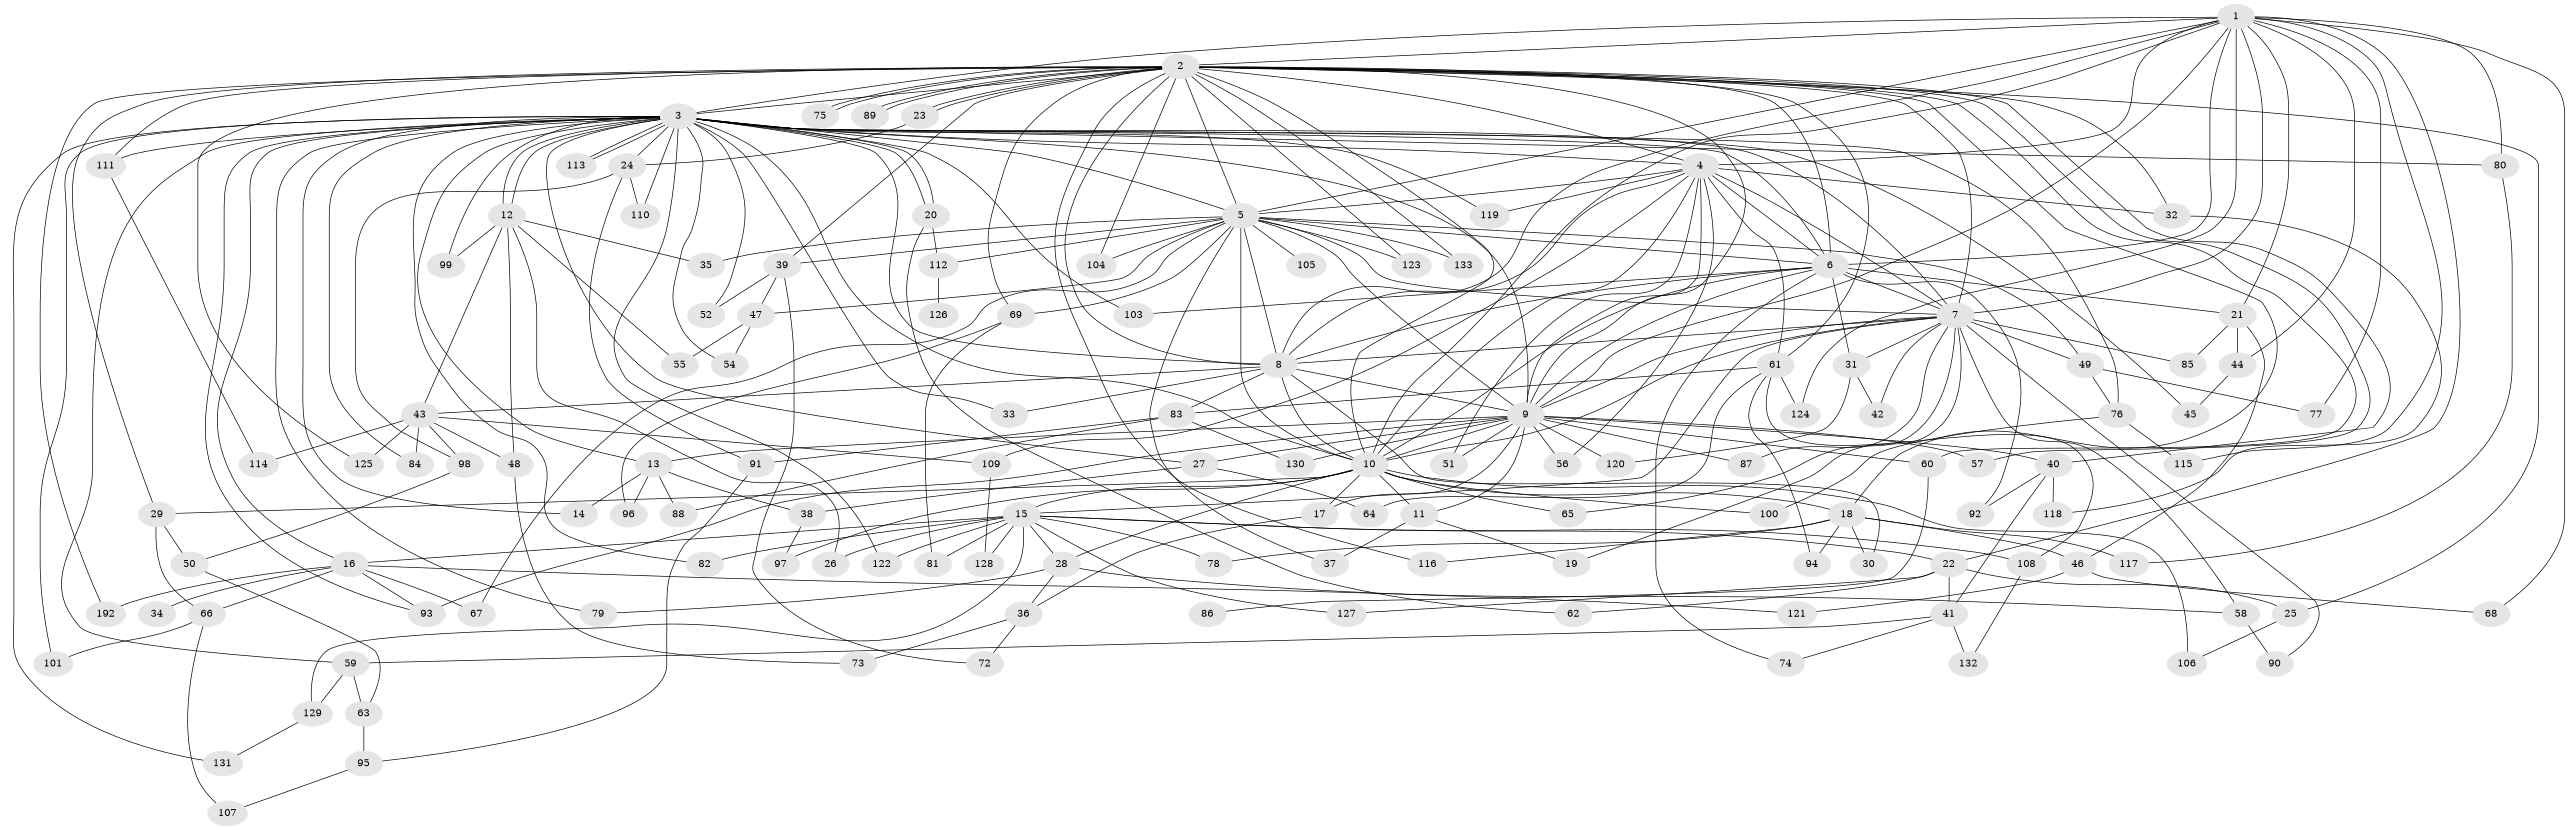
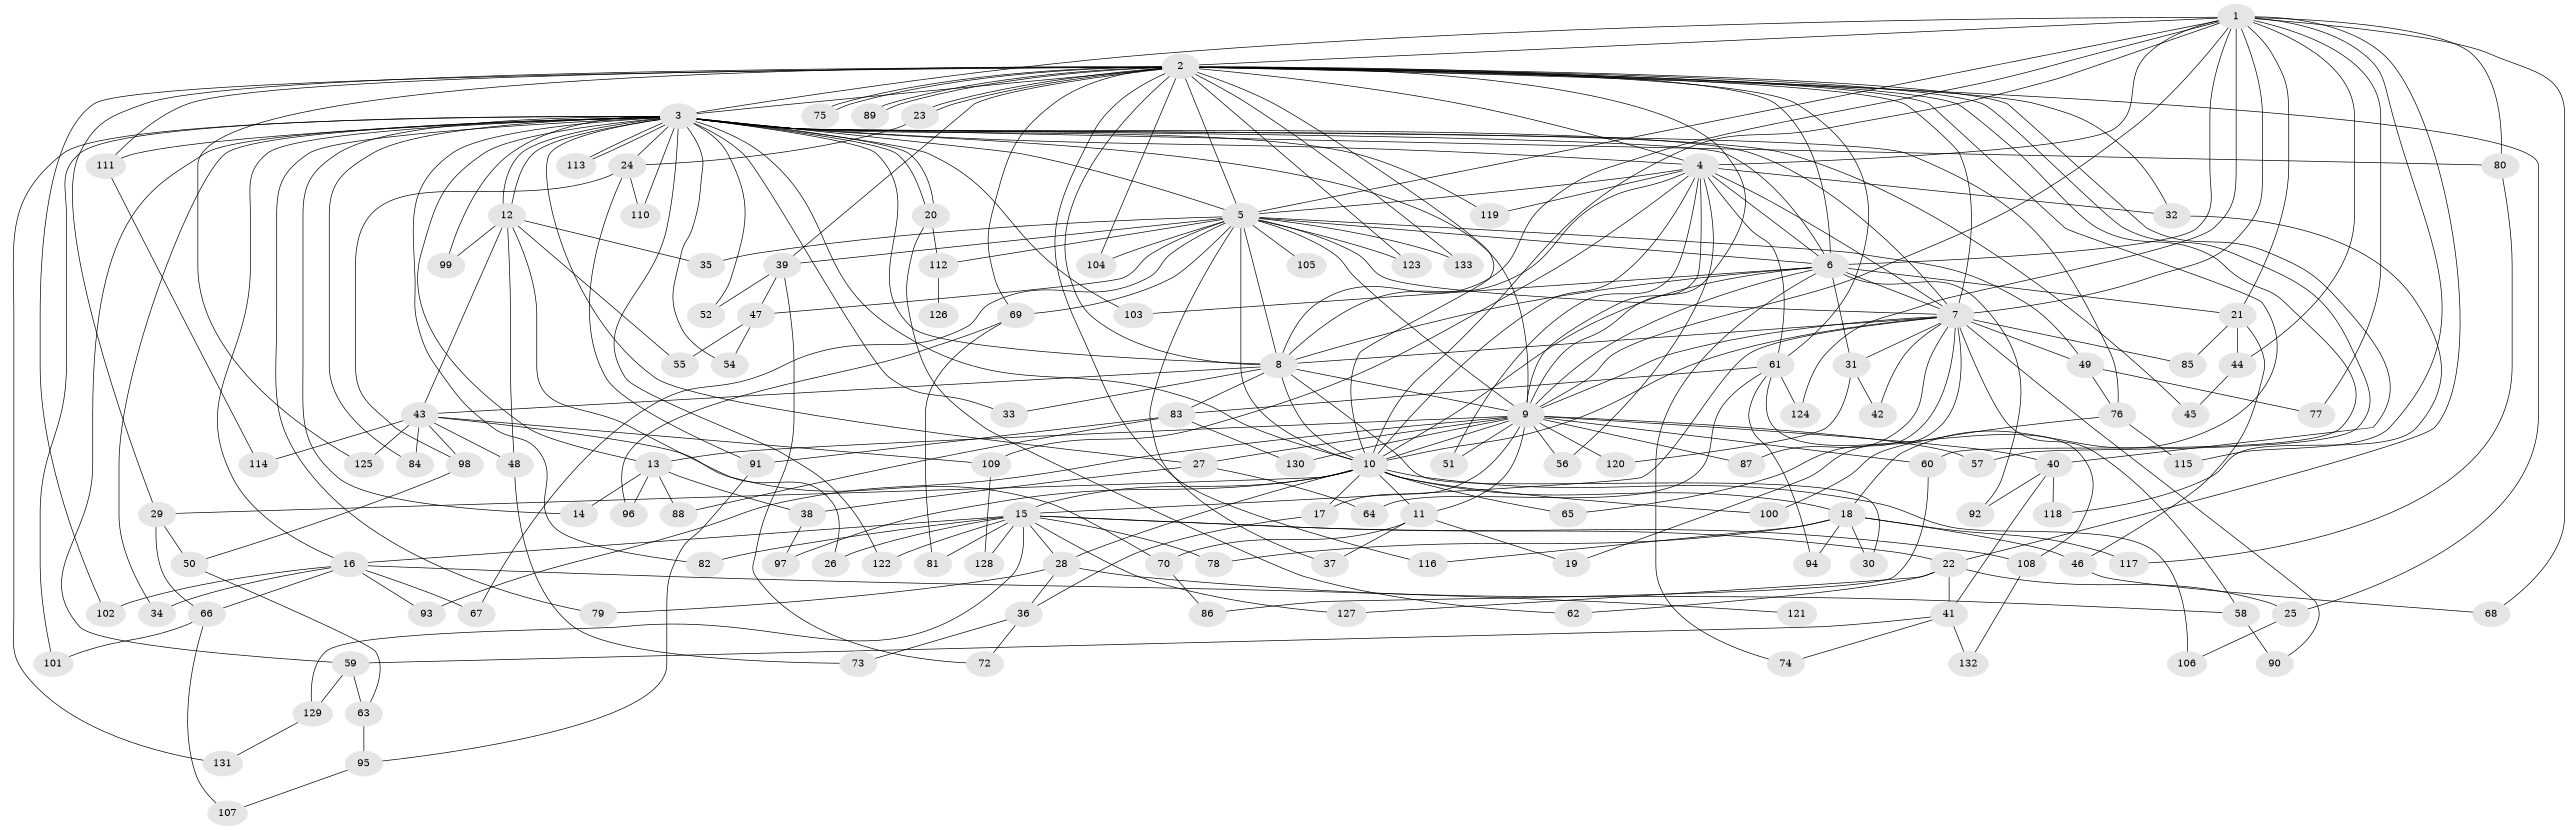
edge "3" -- "93": now "3" -- "34"
node "70": added
edge "46" -- "121": removed
node "192": label "192" -> "102"
